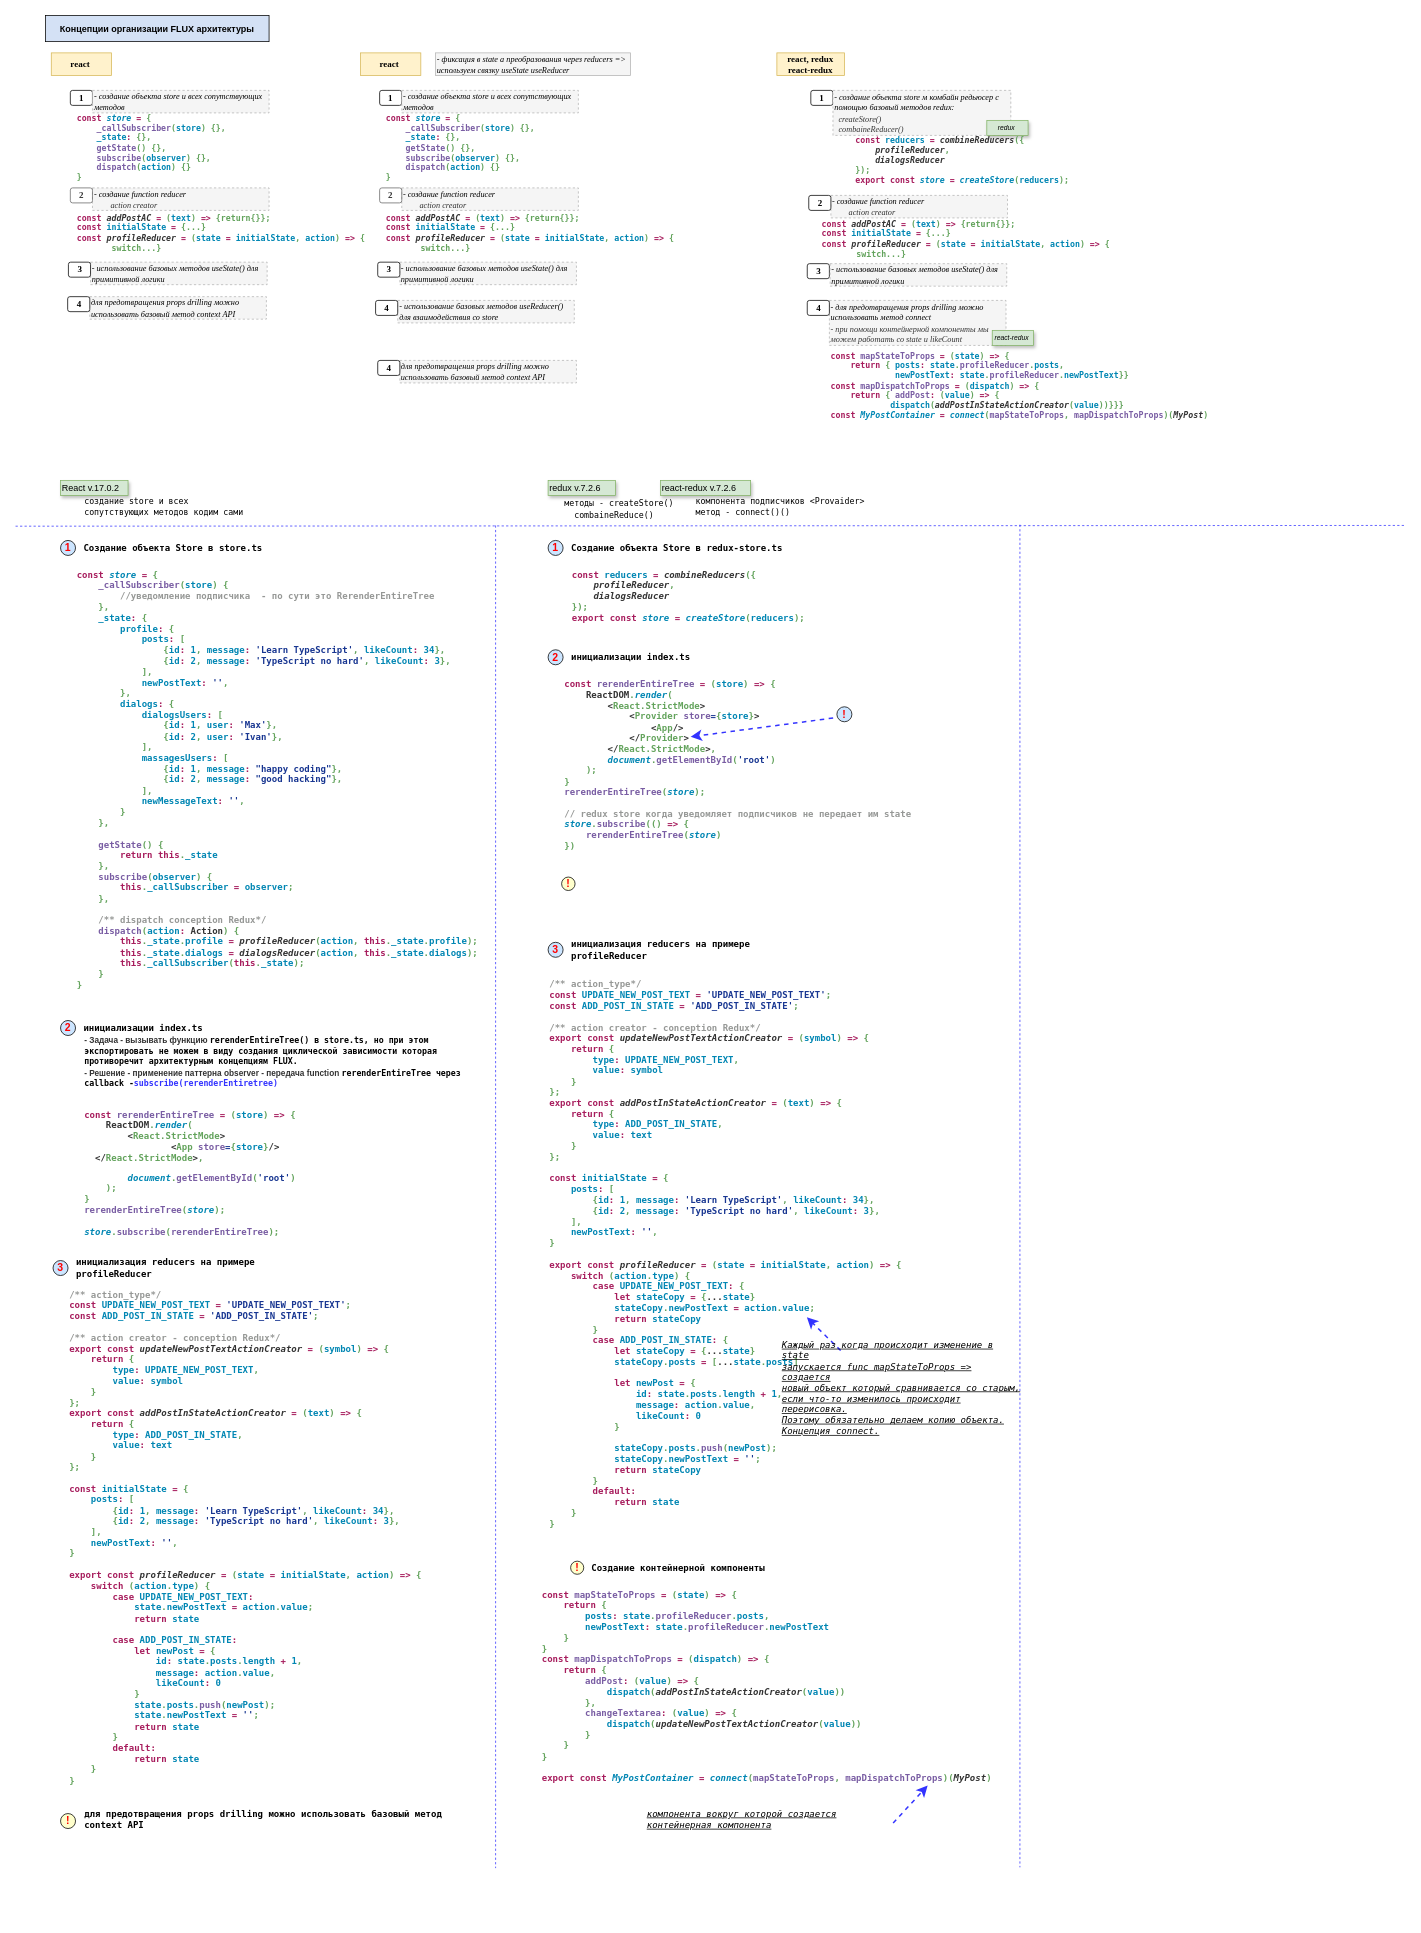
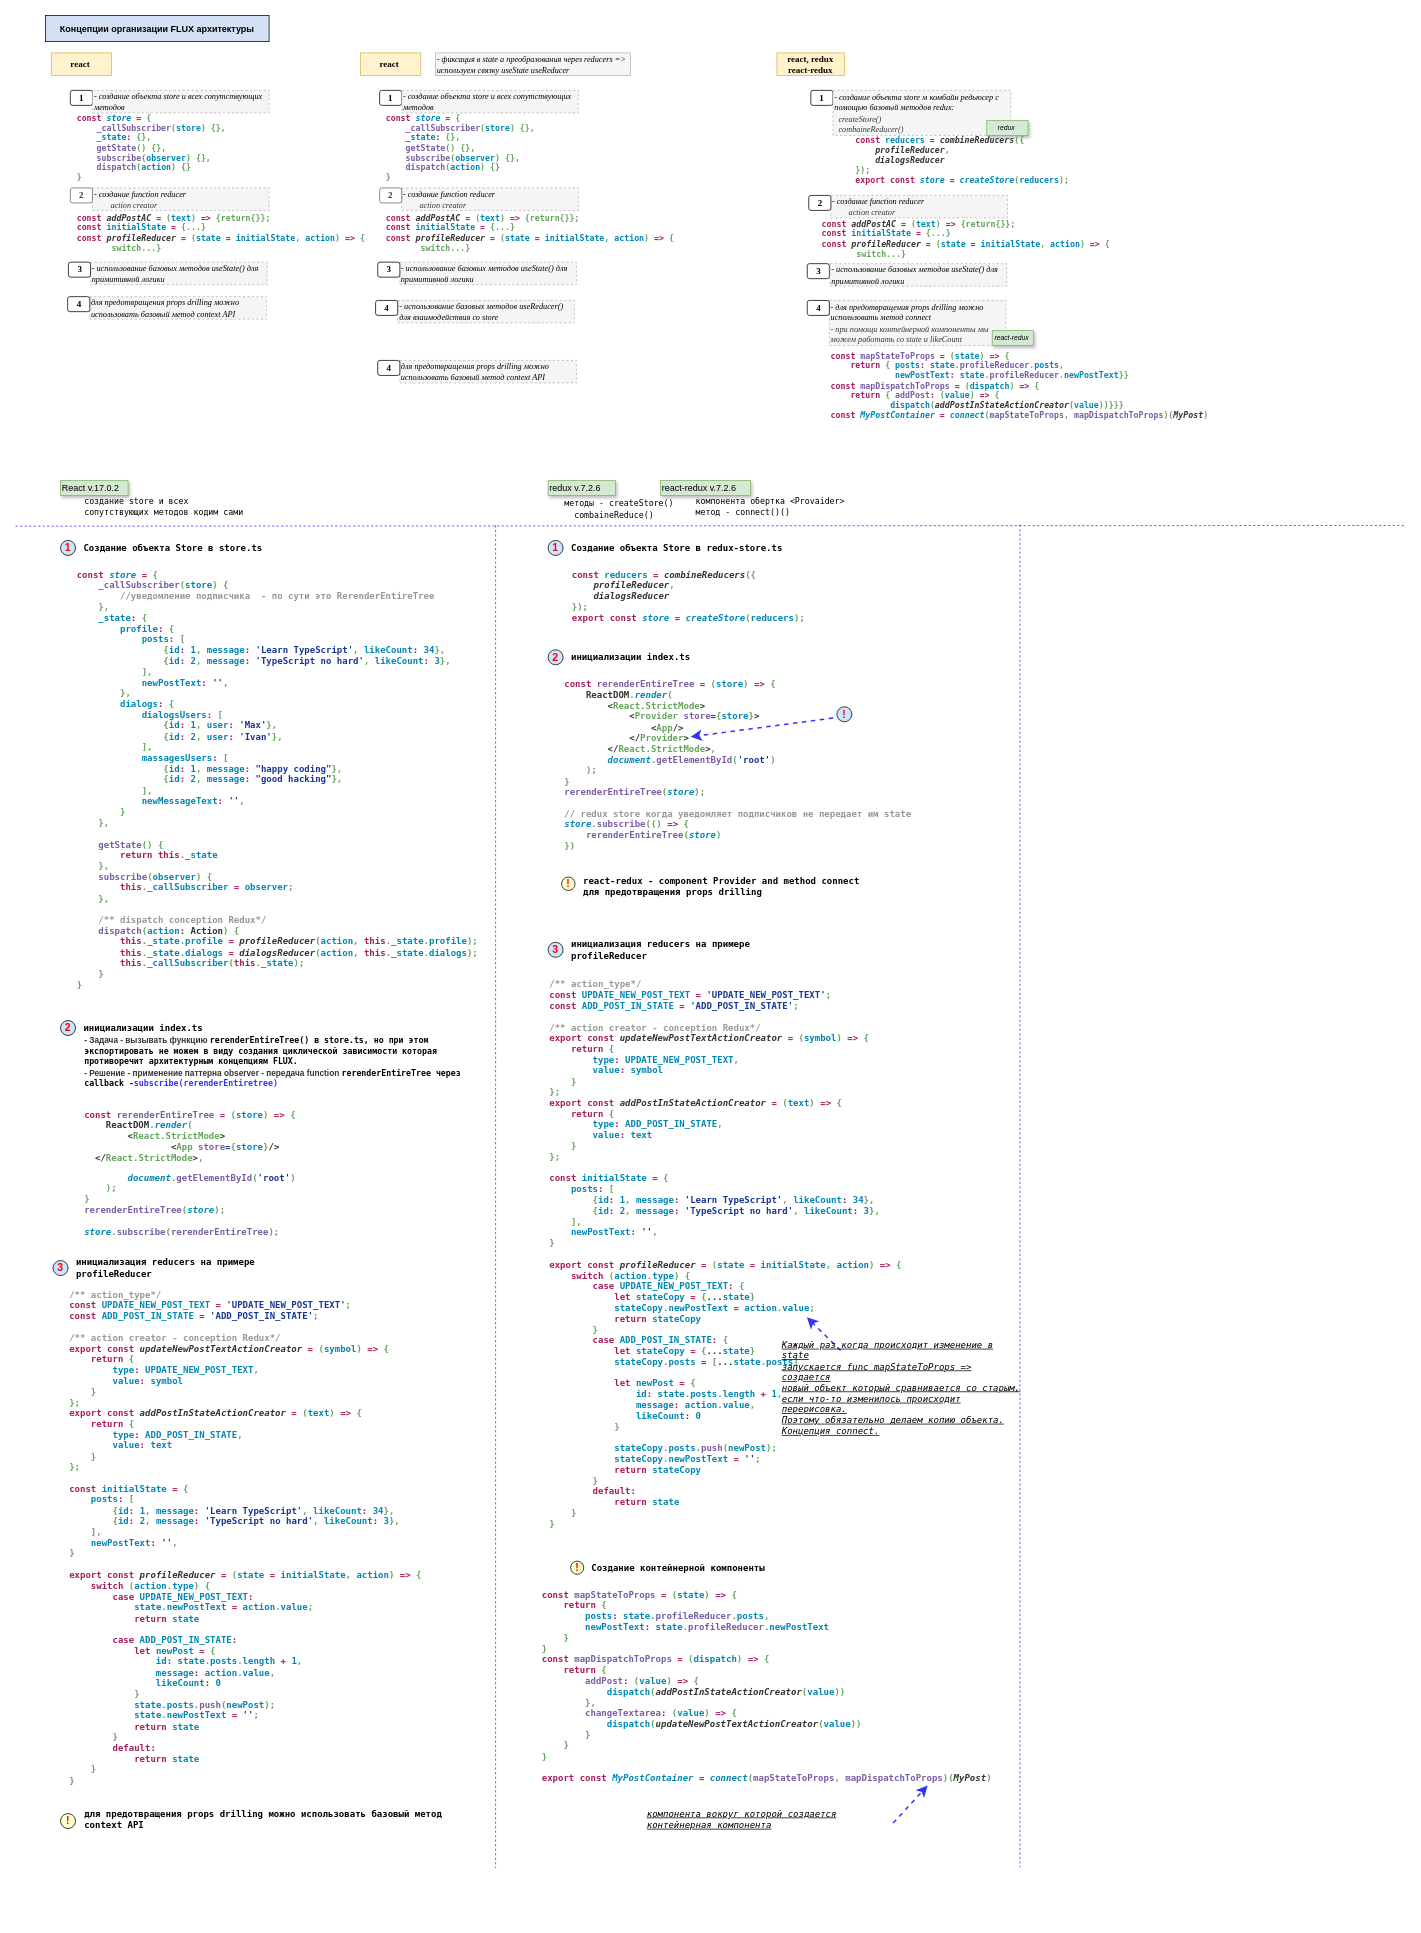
node "компонента подписчиков <Provaider> метод - connect()()": label "компонента подписчиков <Provaider> метод - connect()()" -> "компонента обертка <Provaider> метод - connect()()"
node "react-redux - component Provider and method connect для предотвращения props drilling": added
